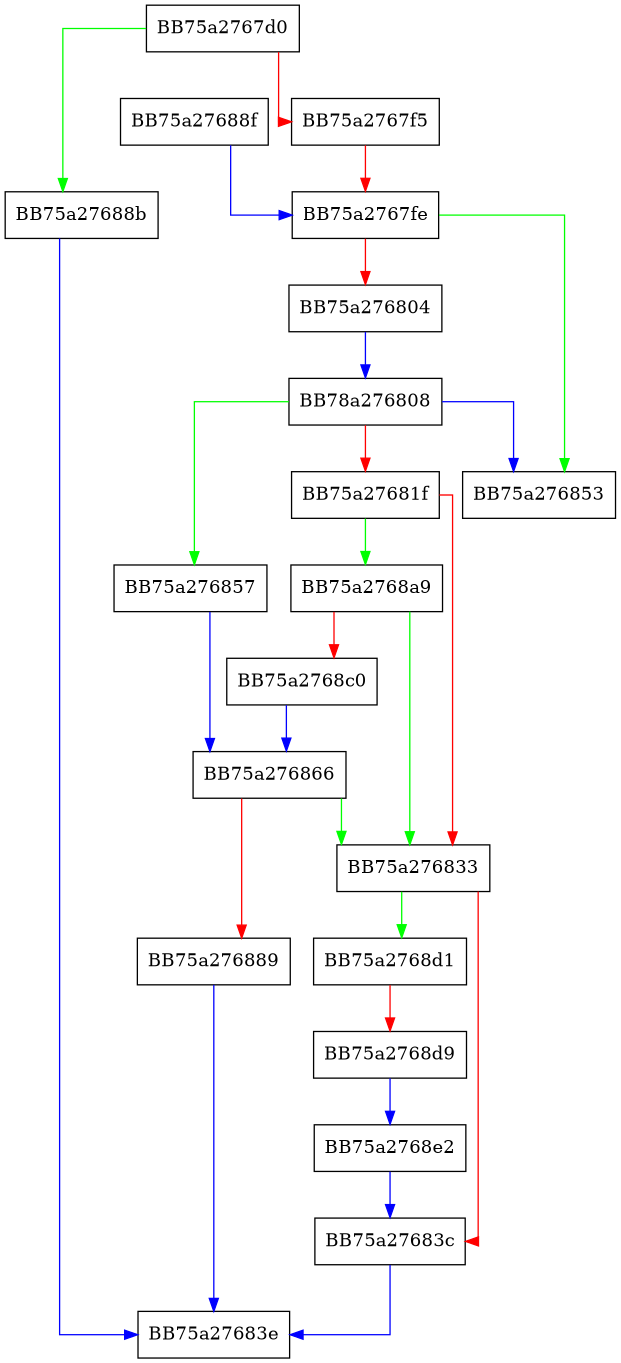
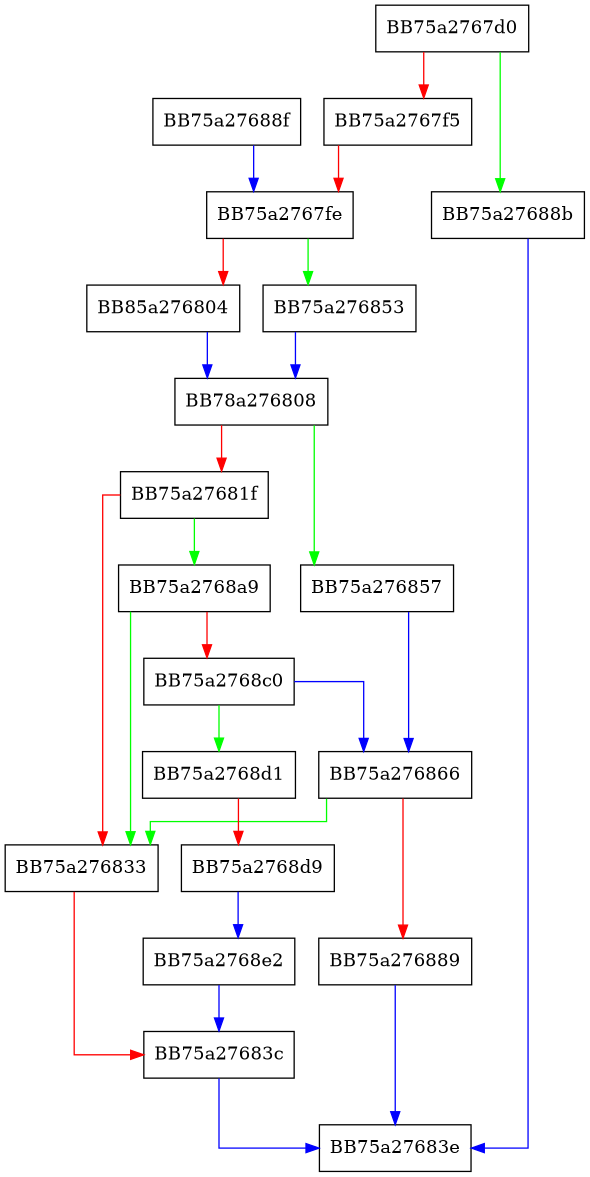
node "BB75a276804": label "BB75a276804" -> "BB85a276804"
edge "BB78a276808" -> "BB75a276853": reversed
edge "BB75a276833" -> "BB75a2768d1": now "BB75a2768c0" -> "BB75a2768d1"
